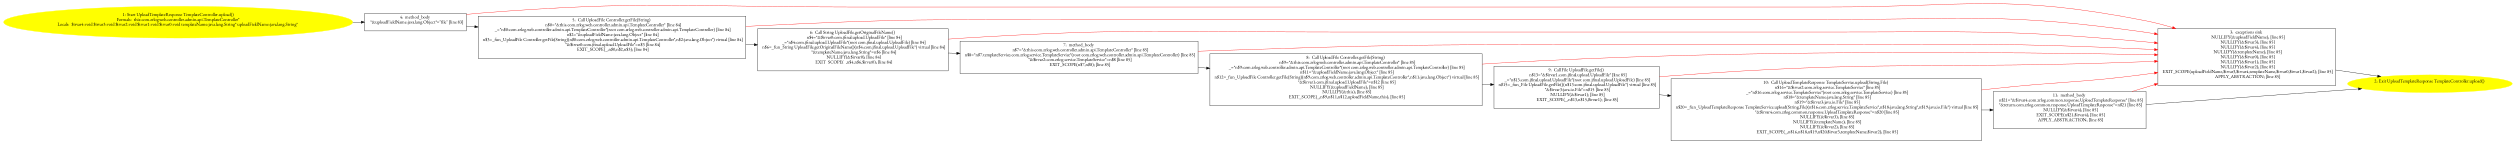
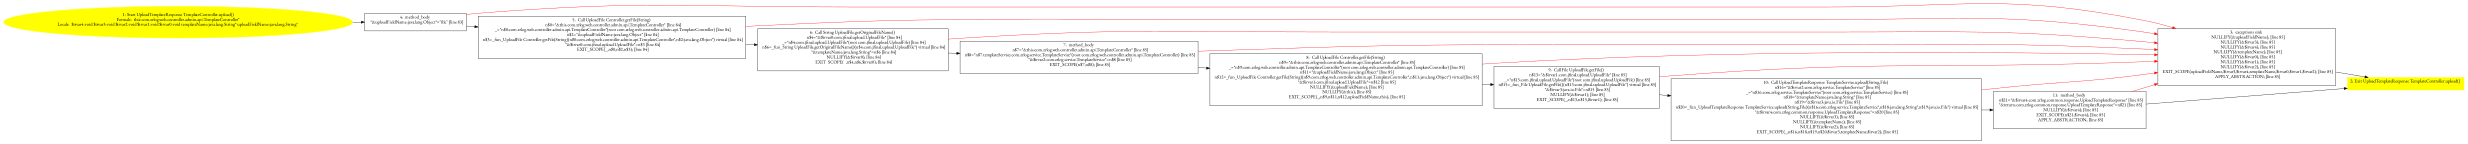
node "2: Exit UploadTemplateResponse TemplateController.upload()": shape ellipse -> box
